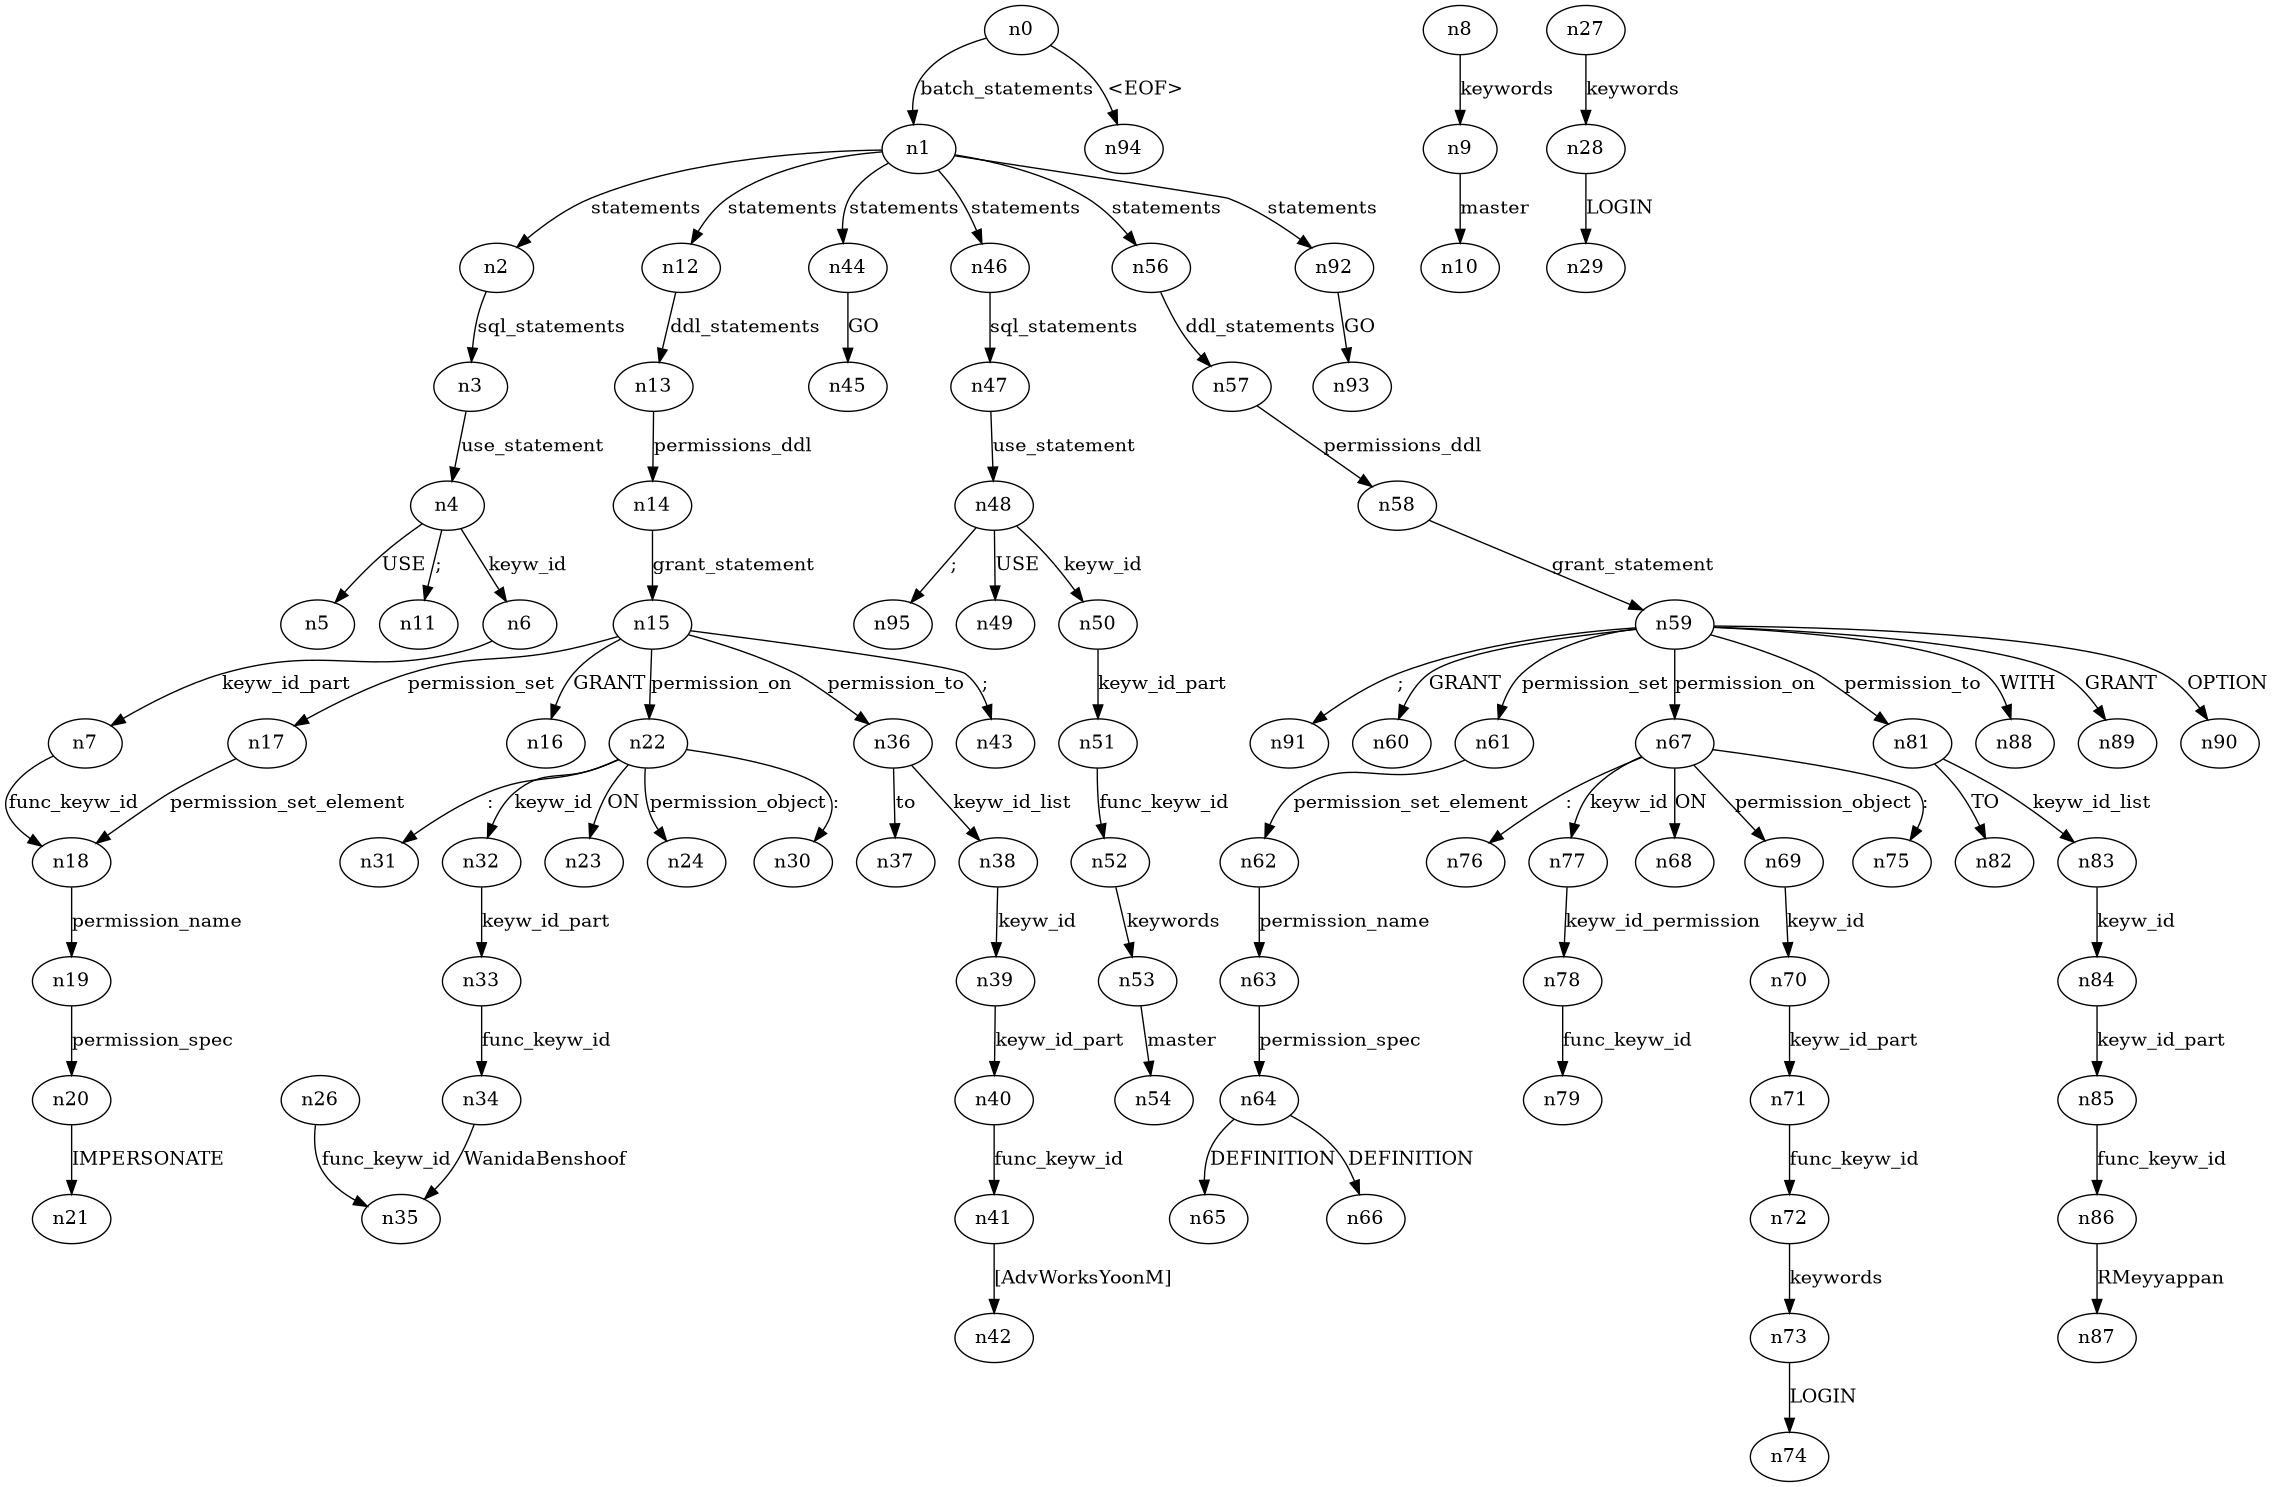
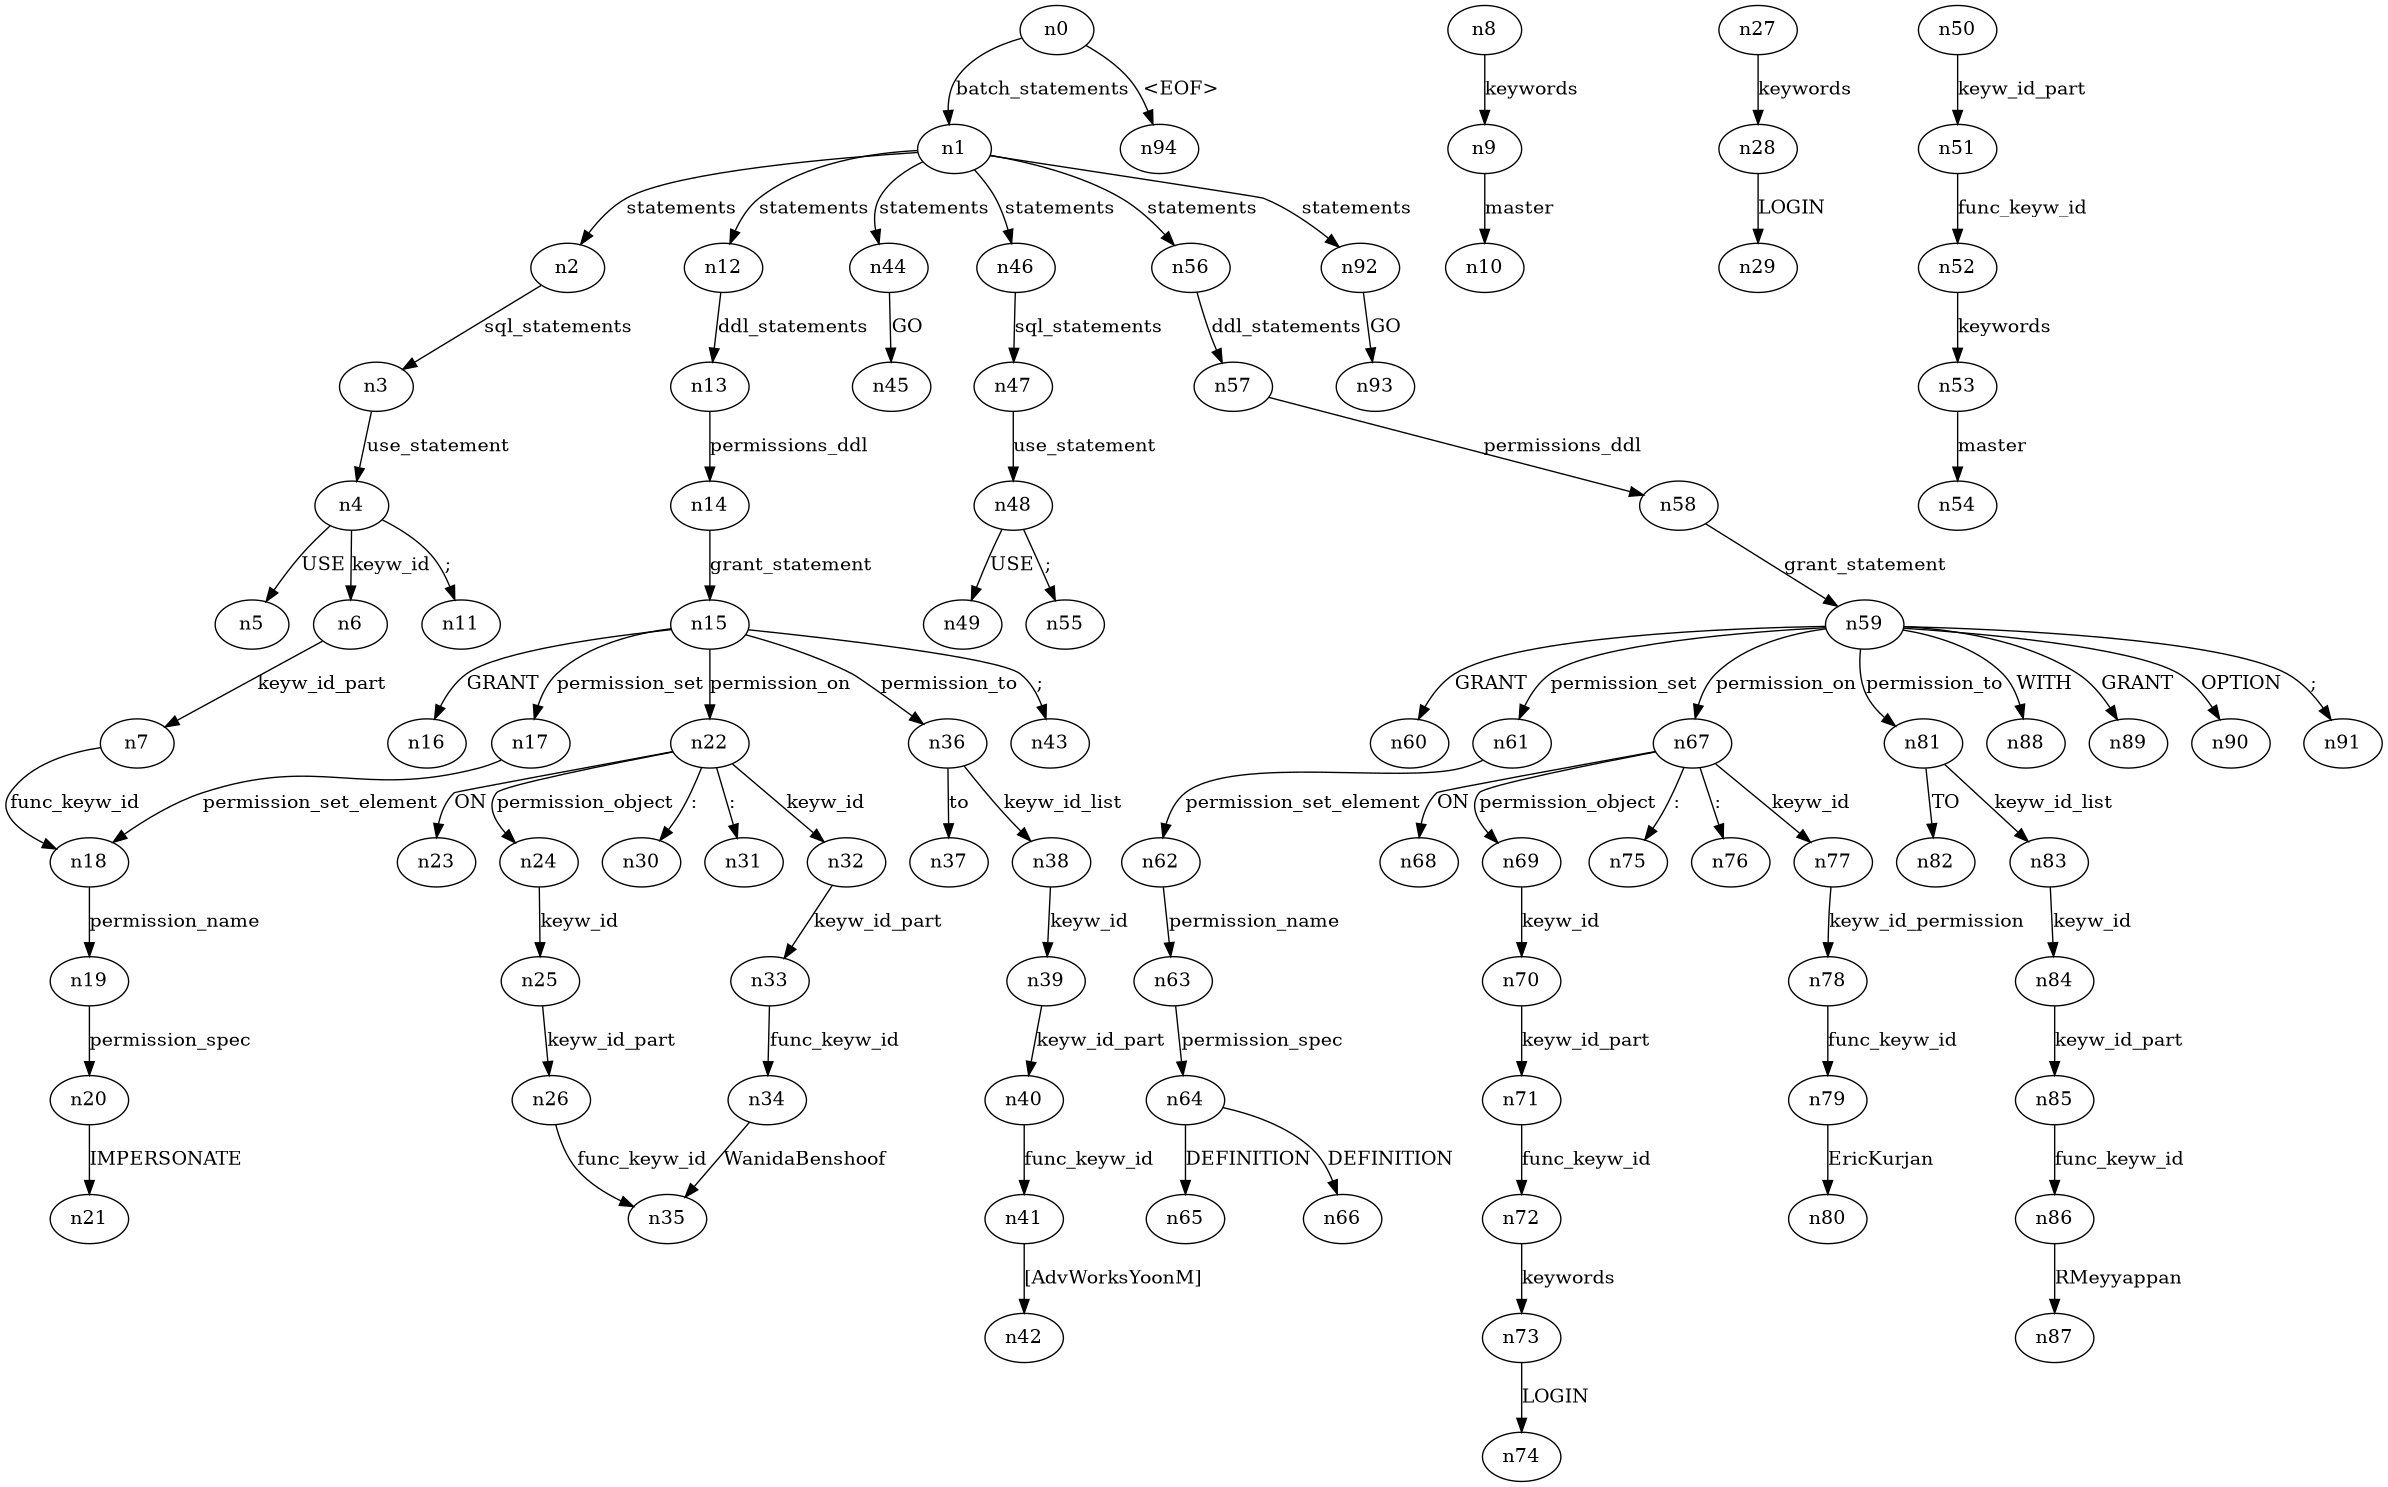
edge "n48" -> "n50": removed, label "keyw_id"
node "n95": label "n95" -> "n55"
node "n25": added
node "n80": added
